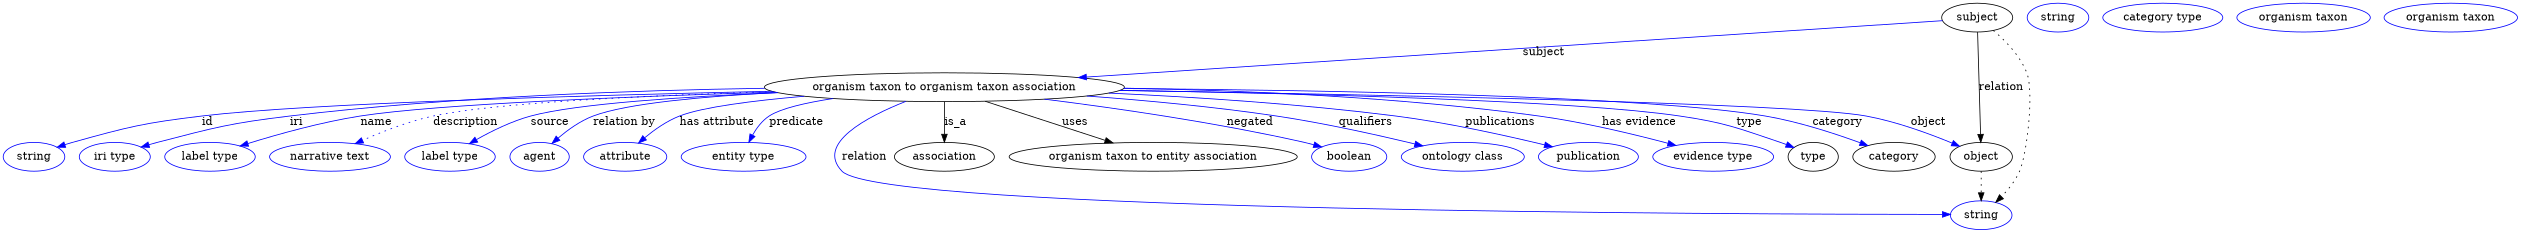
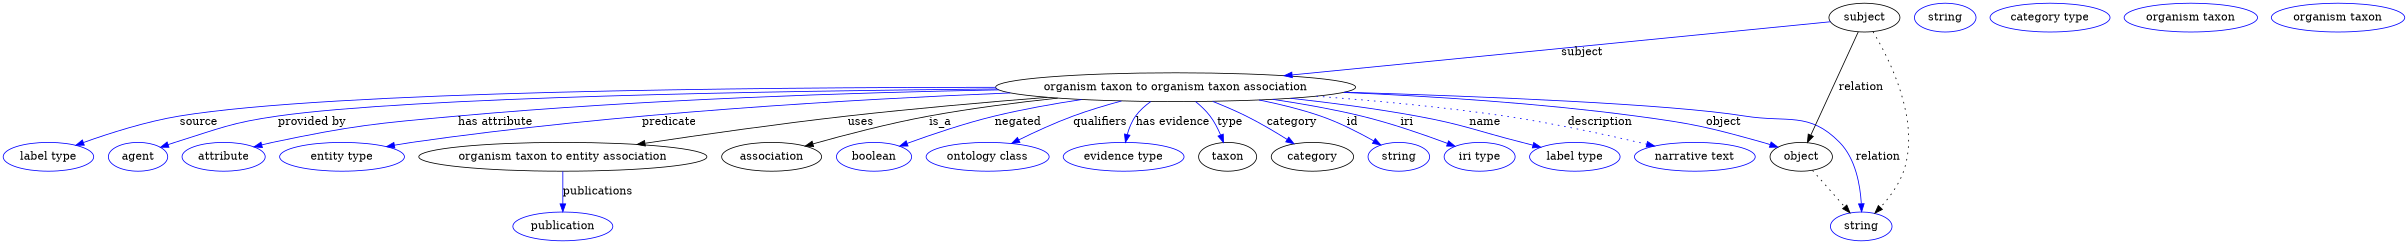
edge "organism taxon to organism taxon association" -> "publication": now "organism taxon to entity association" -> "publication"
edge "organism taxon to organism taxon association" -> "agent": label "relation by" -> "provided by"
node "type": label "type" -> "taxon"
